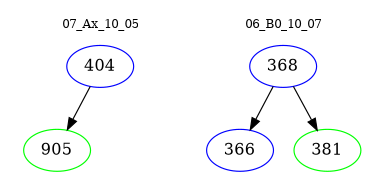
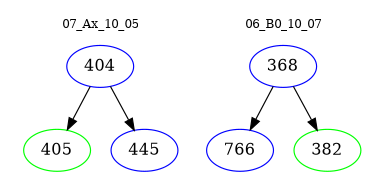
node "905": label "905" -> "405"
node "445": added
node "366": label "366" -> "766"
node "381": label "381" -> "382"
